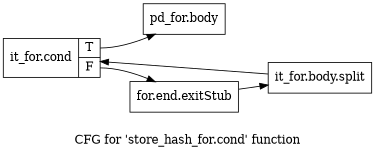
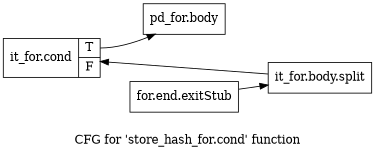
edge "it_for.cond" -> "for.end.exitStub": removed
